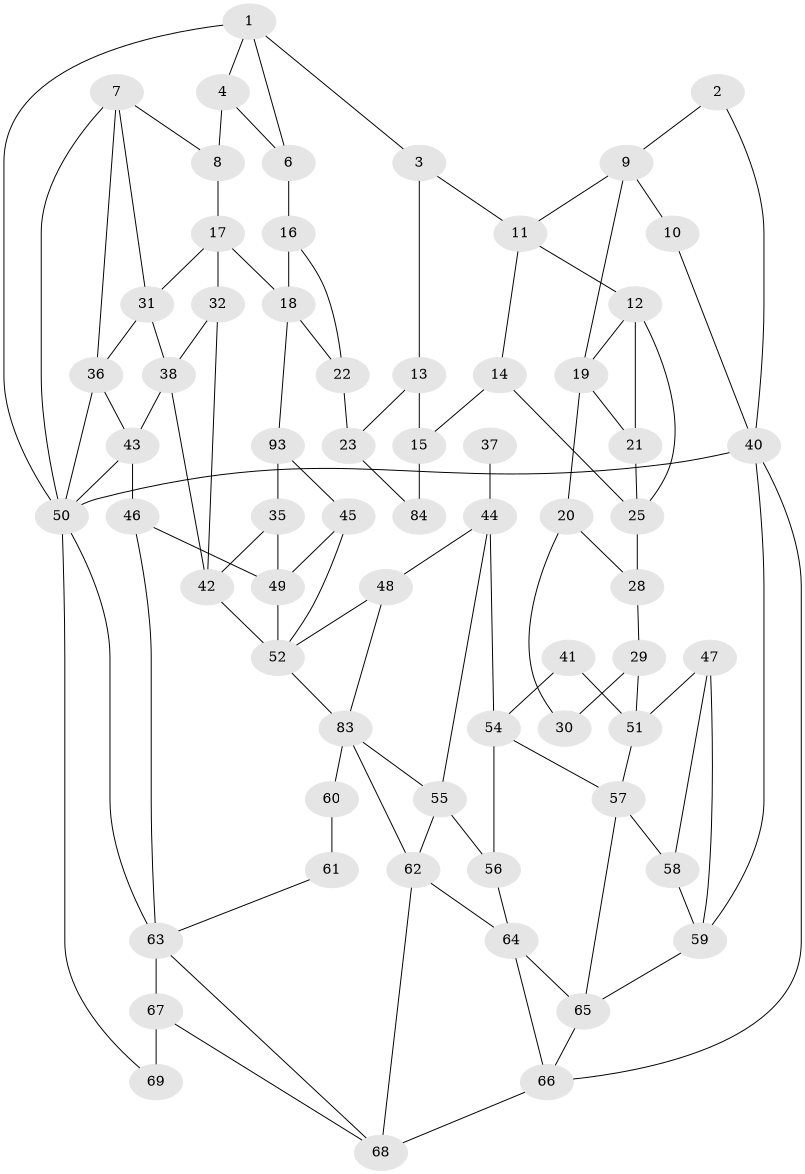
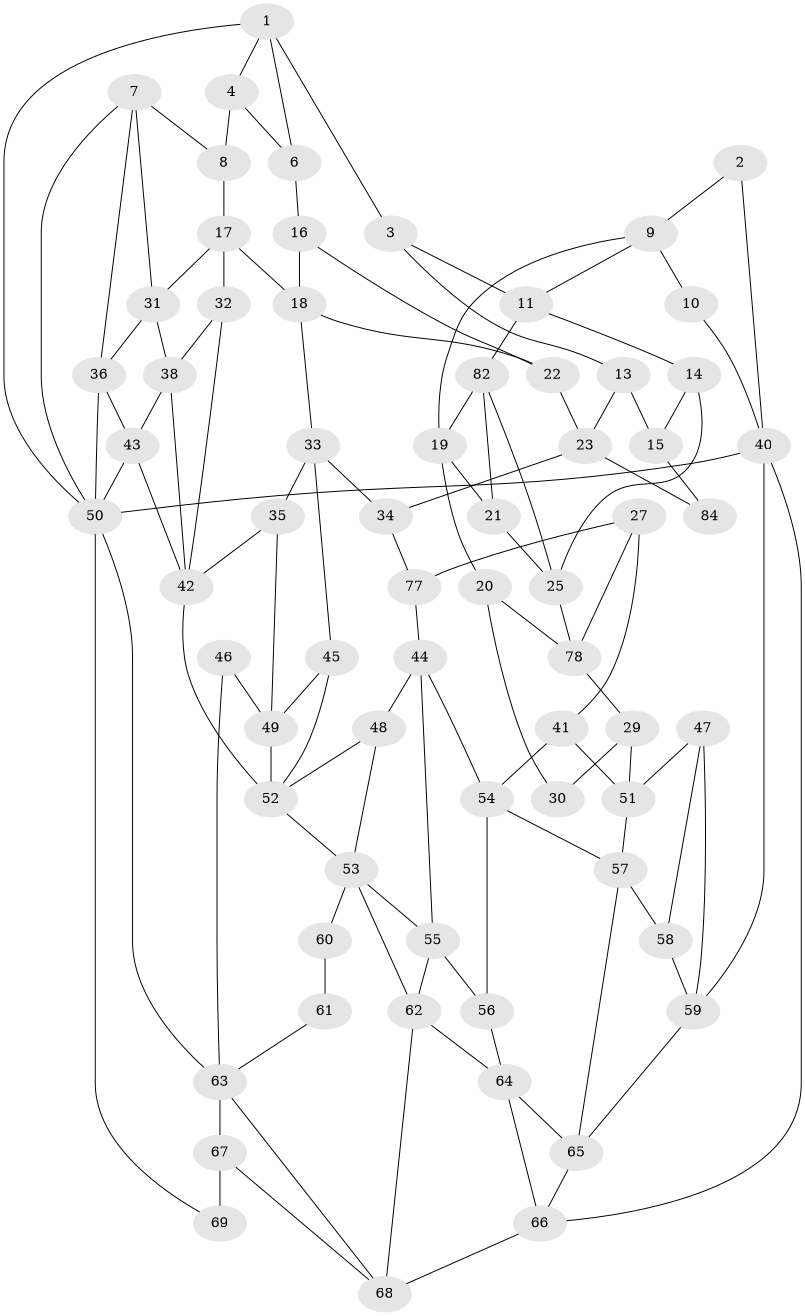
node "12": label "12" -> "82"
node "93": label "93" -> "33"
node "37": label "37" -> "77"
edge "43" -- "46": now "43" -- "42"
node "34": added
node "27": added
node "28": label "28" -> "78"
node "83": label "83" -> "53"
